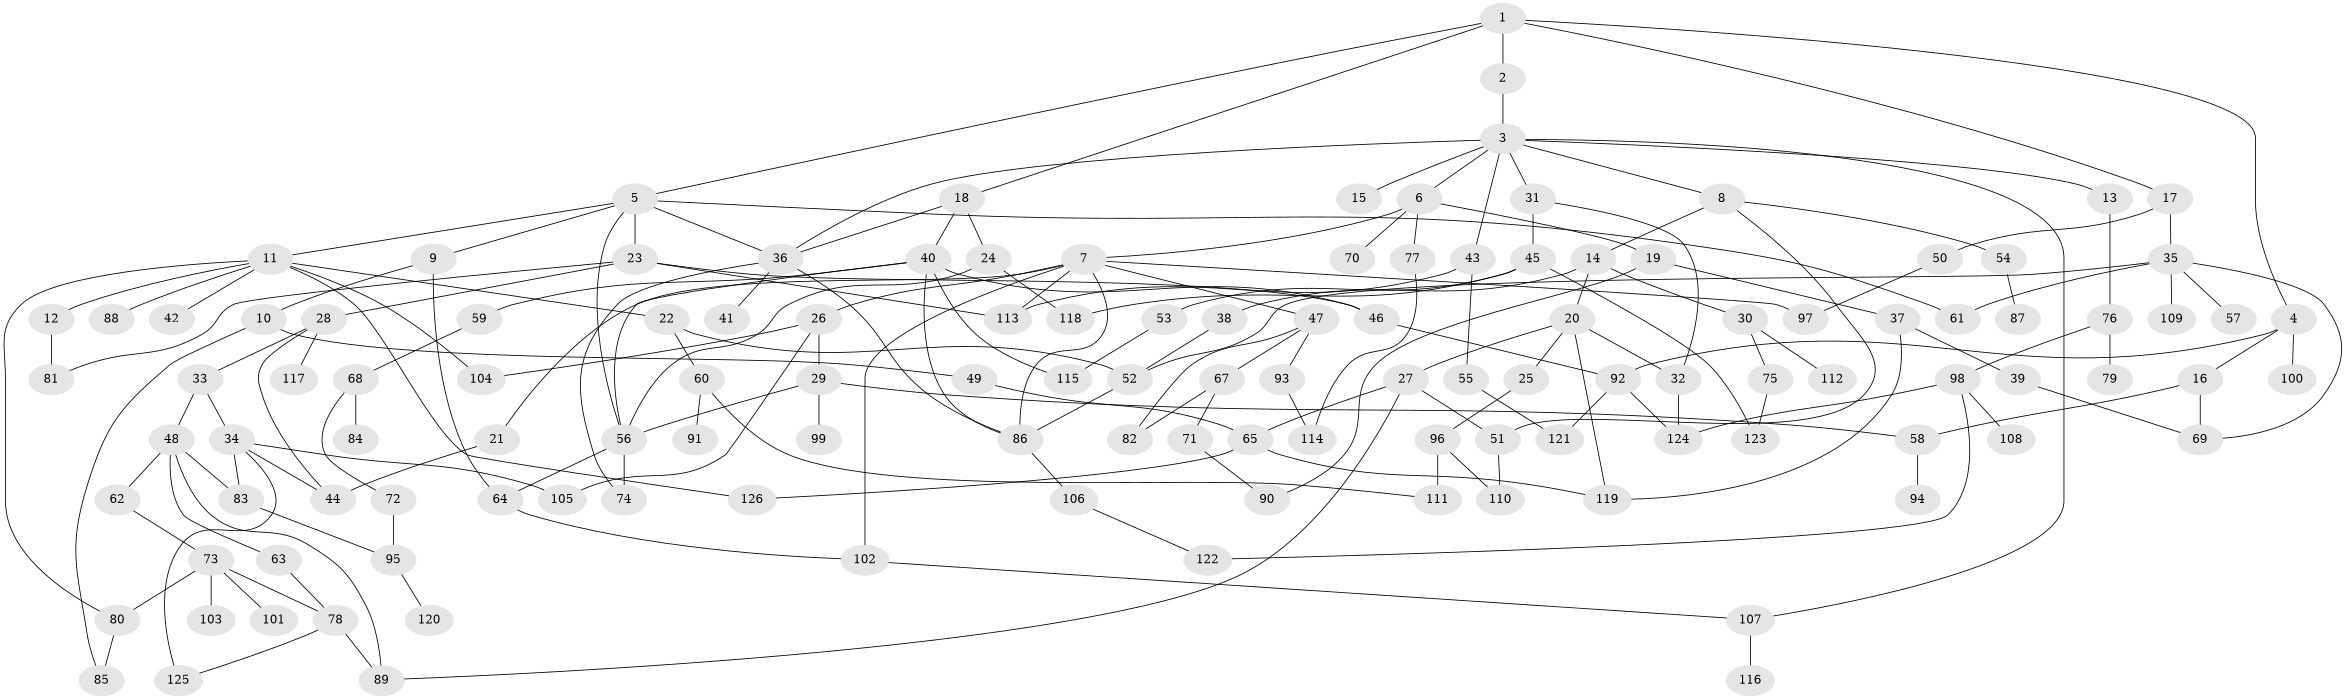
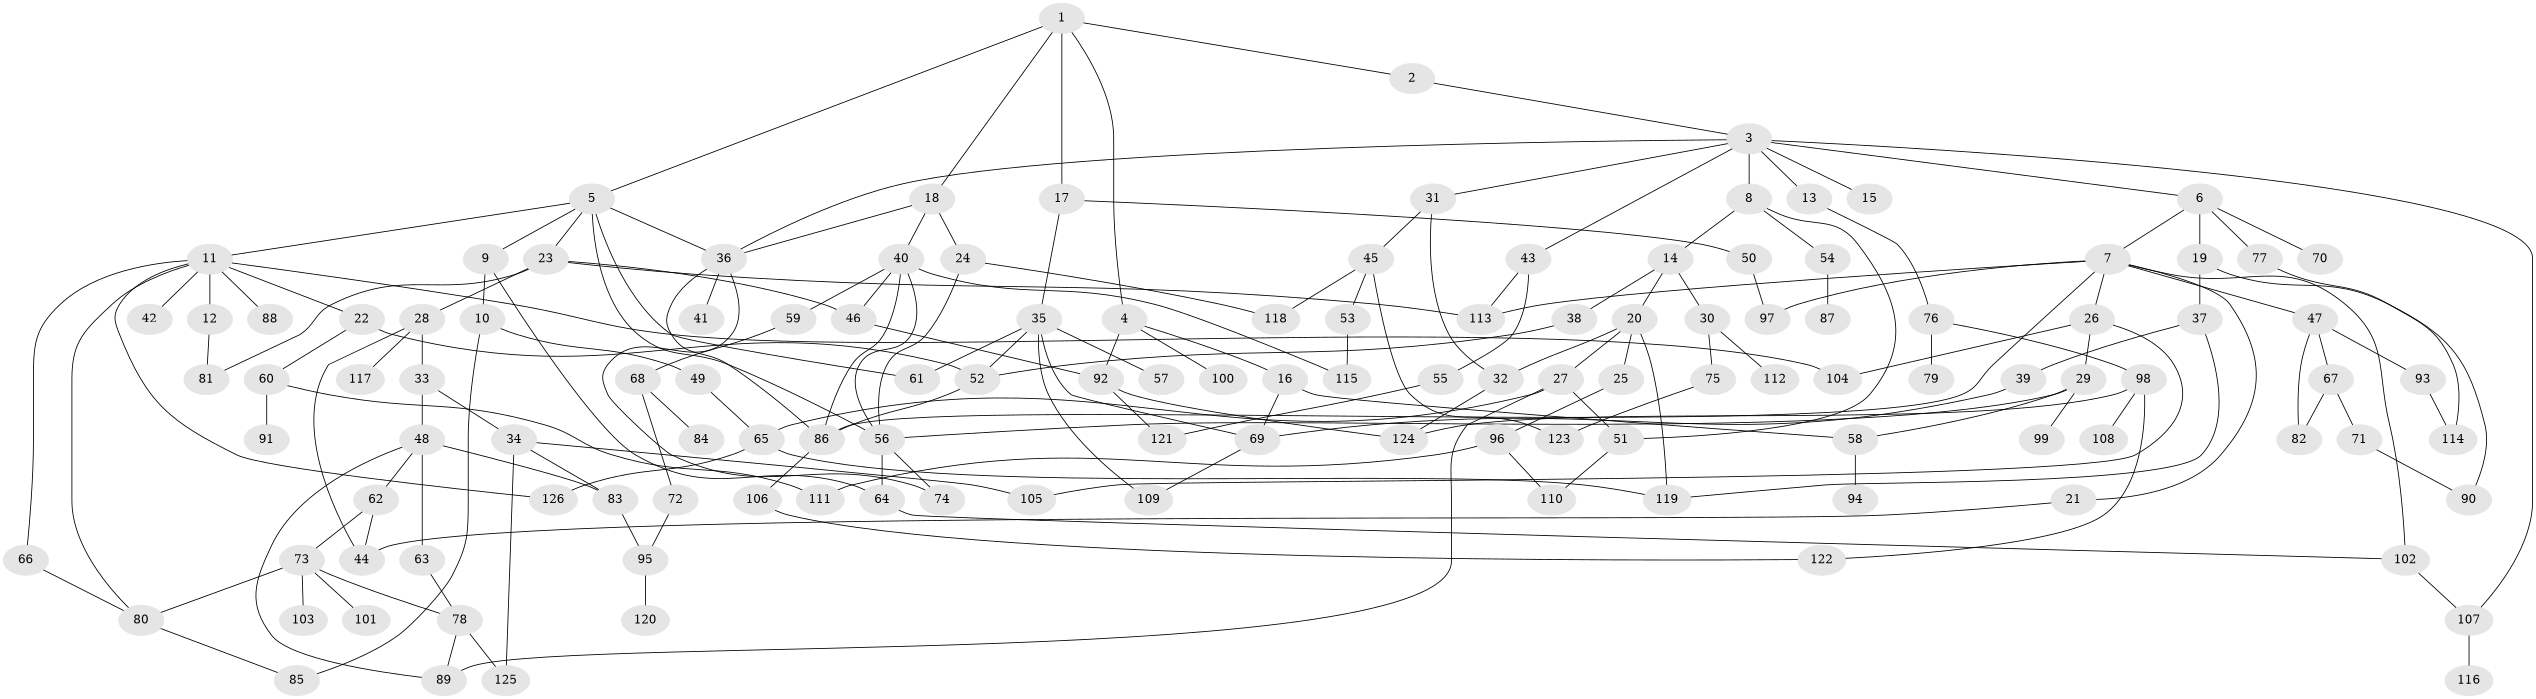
edge "34" -- "44": now "62" -- "44"
edge "69" -- "109": added
node "66": added
